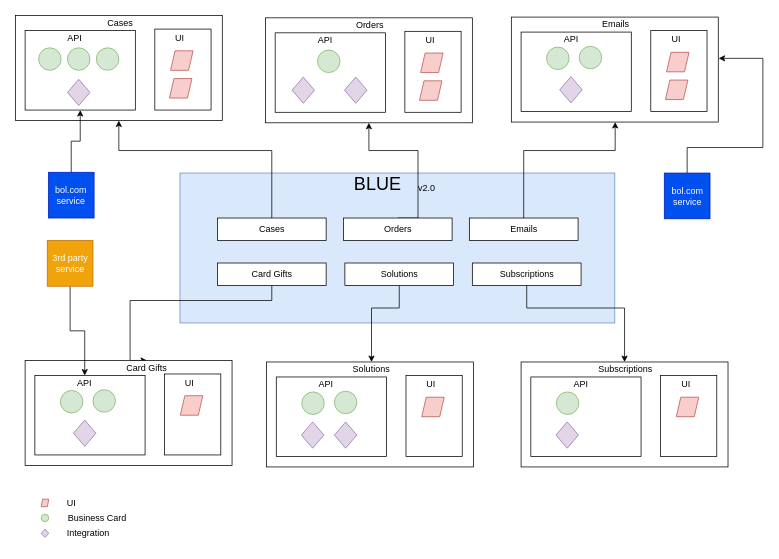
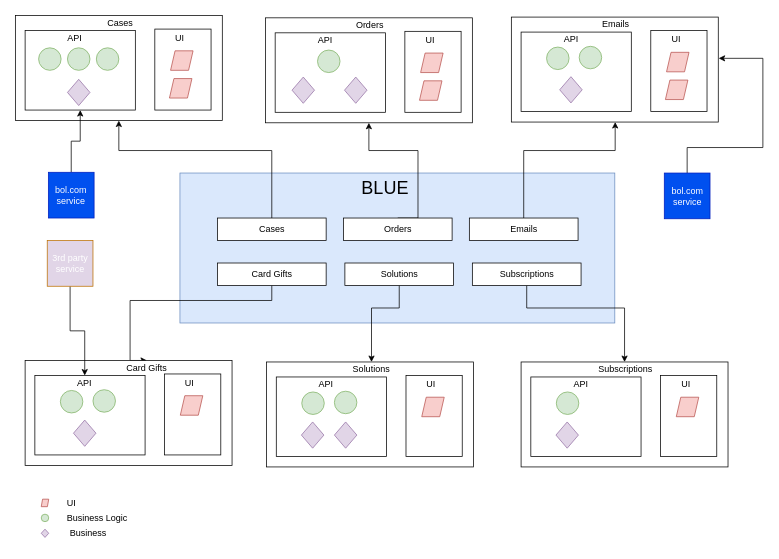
node "BLUE": moved (383, 184) -> (390, 188)
node "v2.0": removed
node "3rd party service": fillcolor #f0a30a -> #e1d5e7
node "Business Card": label "Business Card" -> "Business Logic"
node "Integration": label "Integration" -> "Business"
